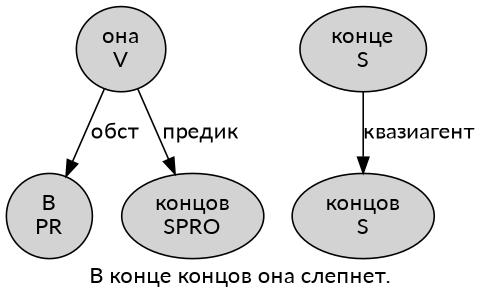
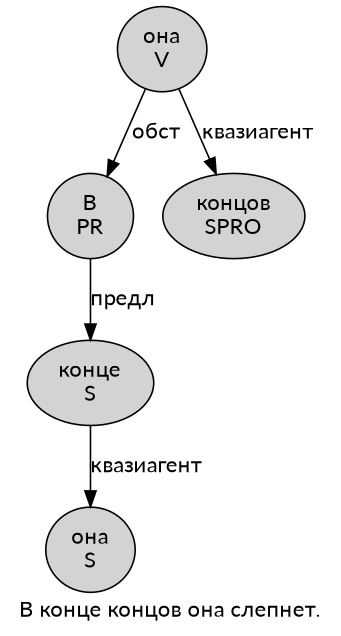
edge "она V" -> "концов SPRO": label "предик" -> "квазиагент"
node "концов S": label "концов S" -> "она S"
edge "В PR" -> "конце S": added, label "предл"
